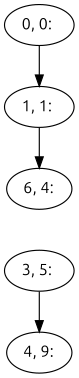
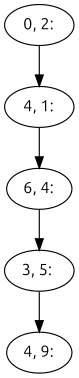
node "0, 0:": label "0, 0:" -> "0, 2:"
node "1, 1:": label "1, 1:" -> "4, 1:"
edge "6, 4:" -> "3, 5:": added
